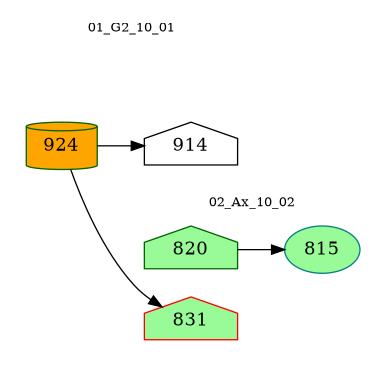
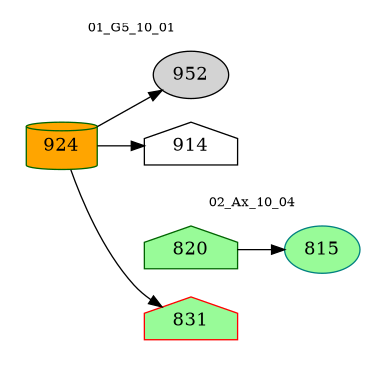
cluster "01_G2_10_01": label "01_G2_10_01" -> "01_G5_10_01"
node "952": added
cluster "02_Ax_10_02": label "02_Ax_10_02" -> "02_Ax_10_04"
